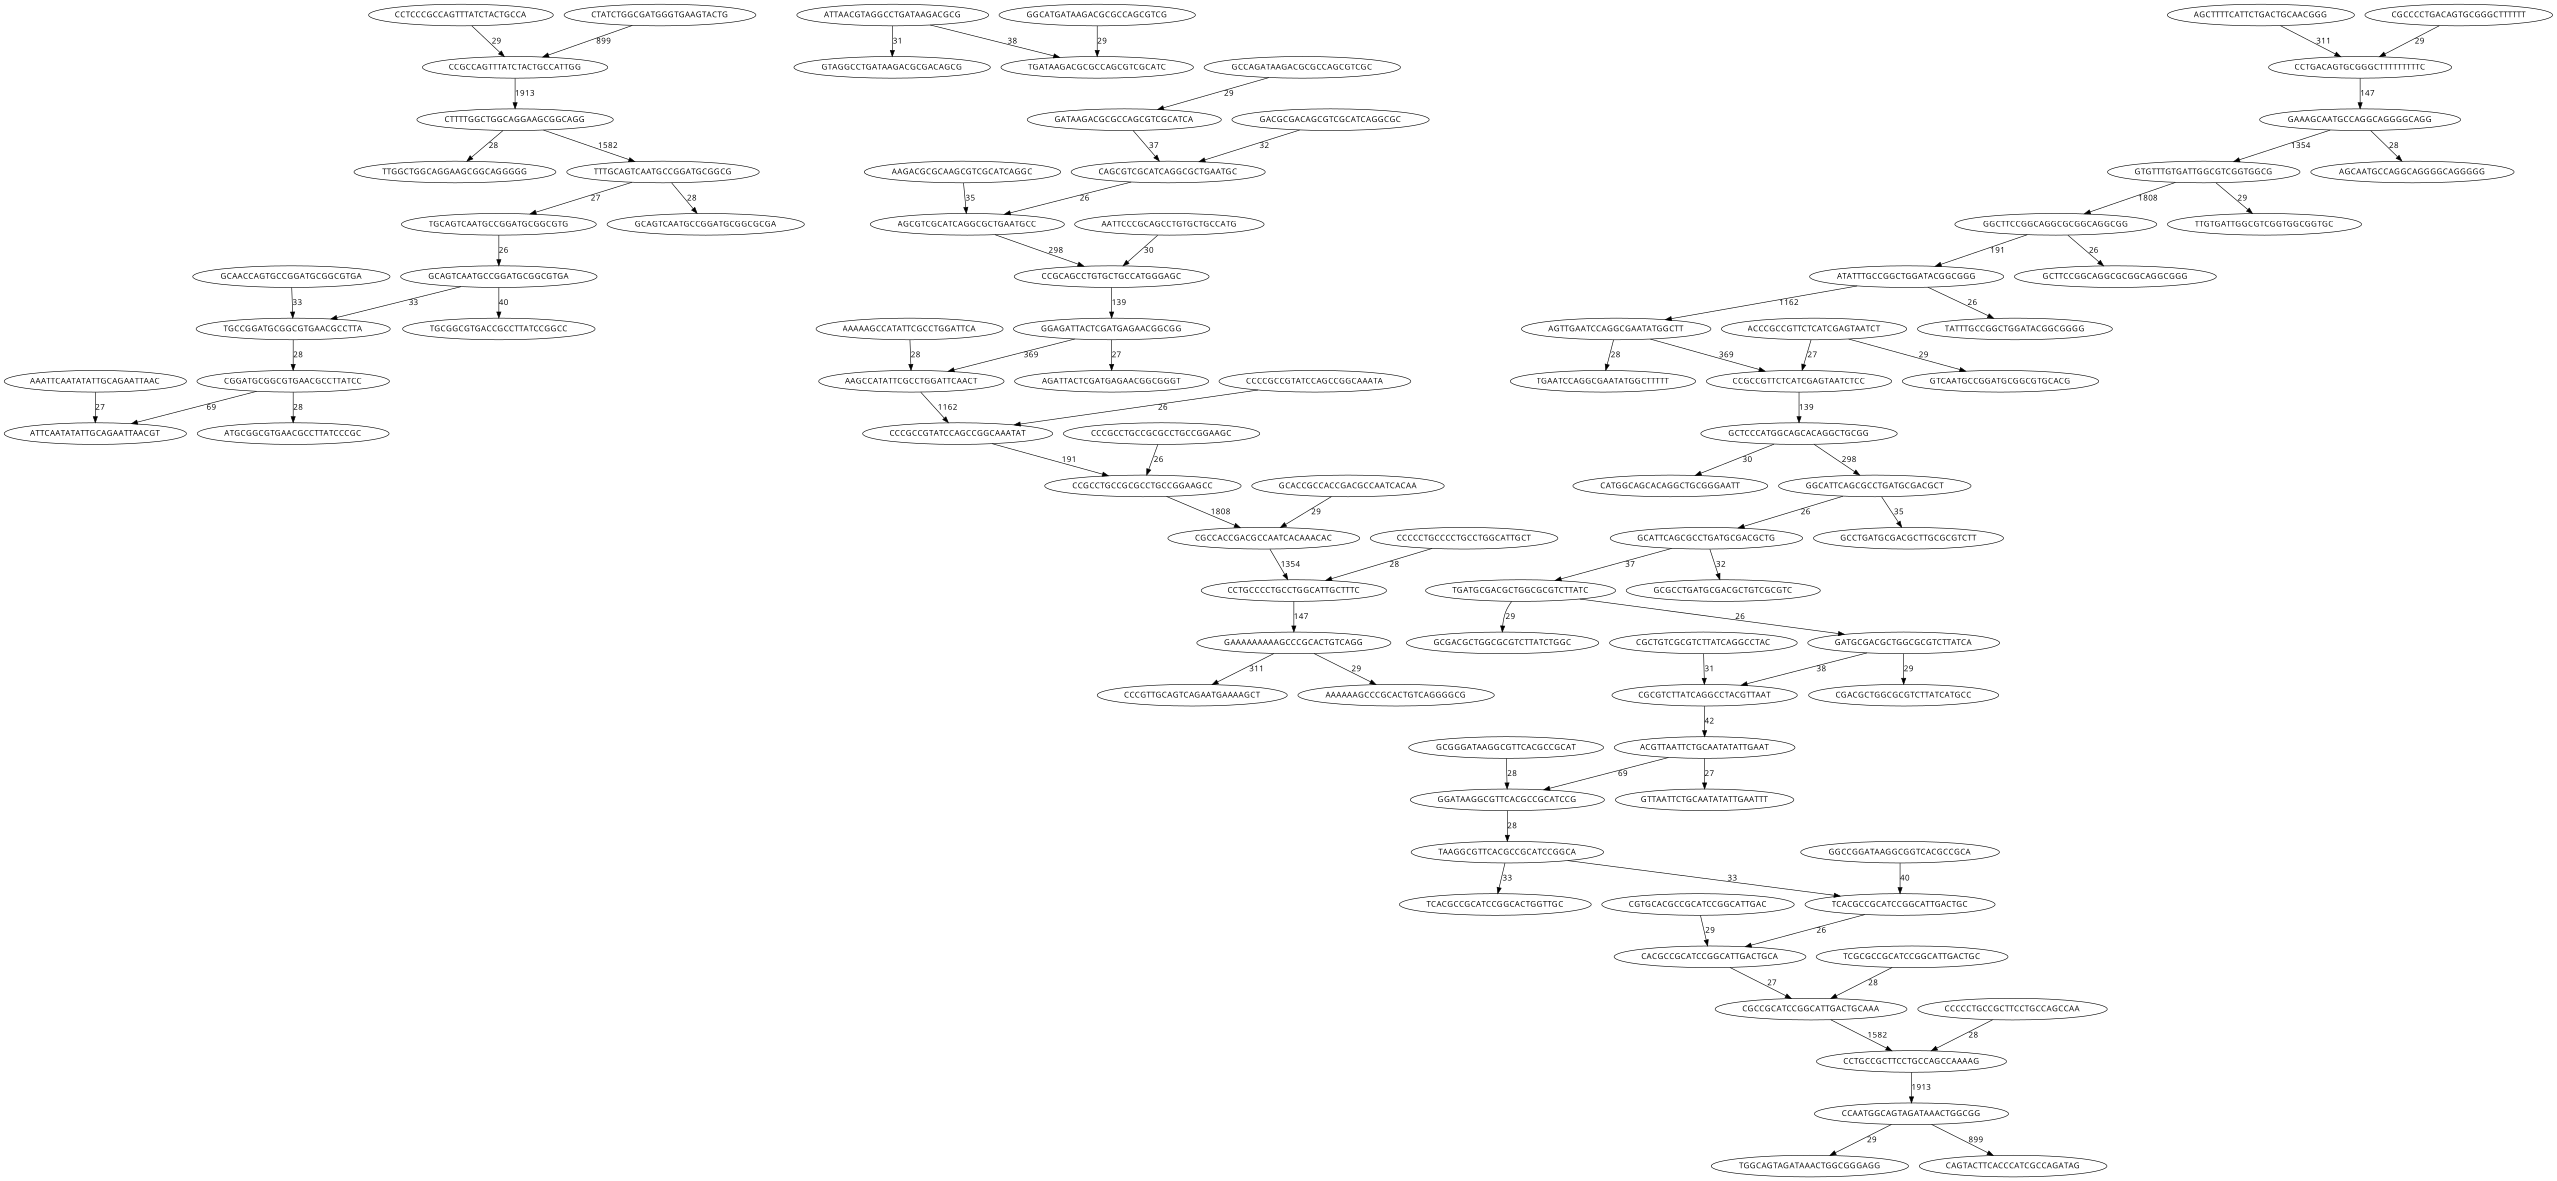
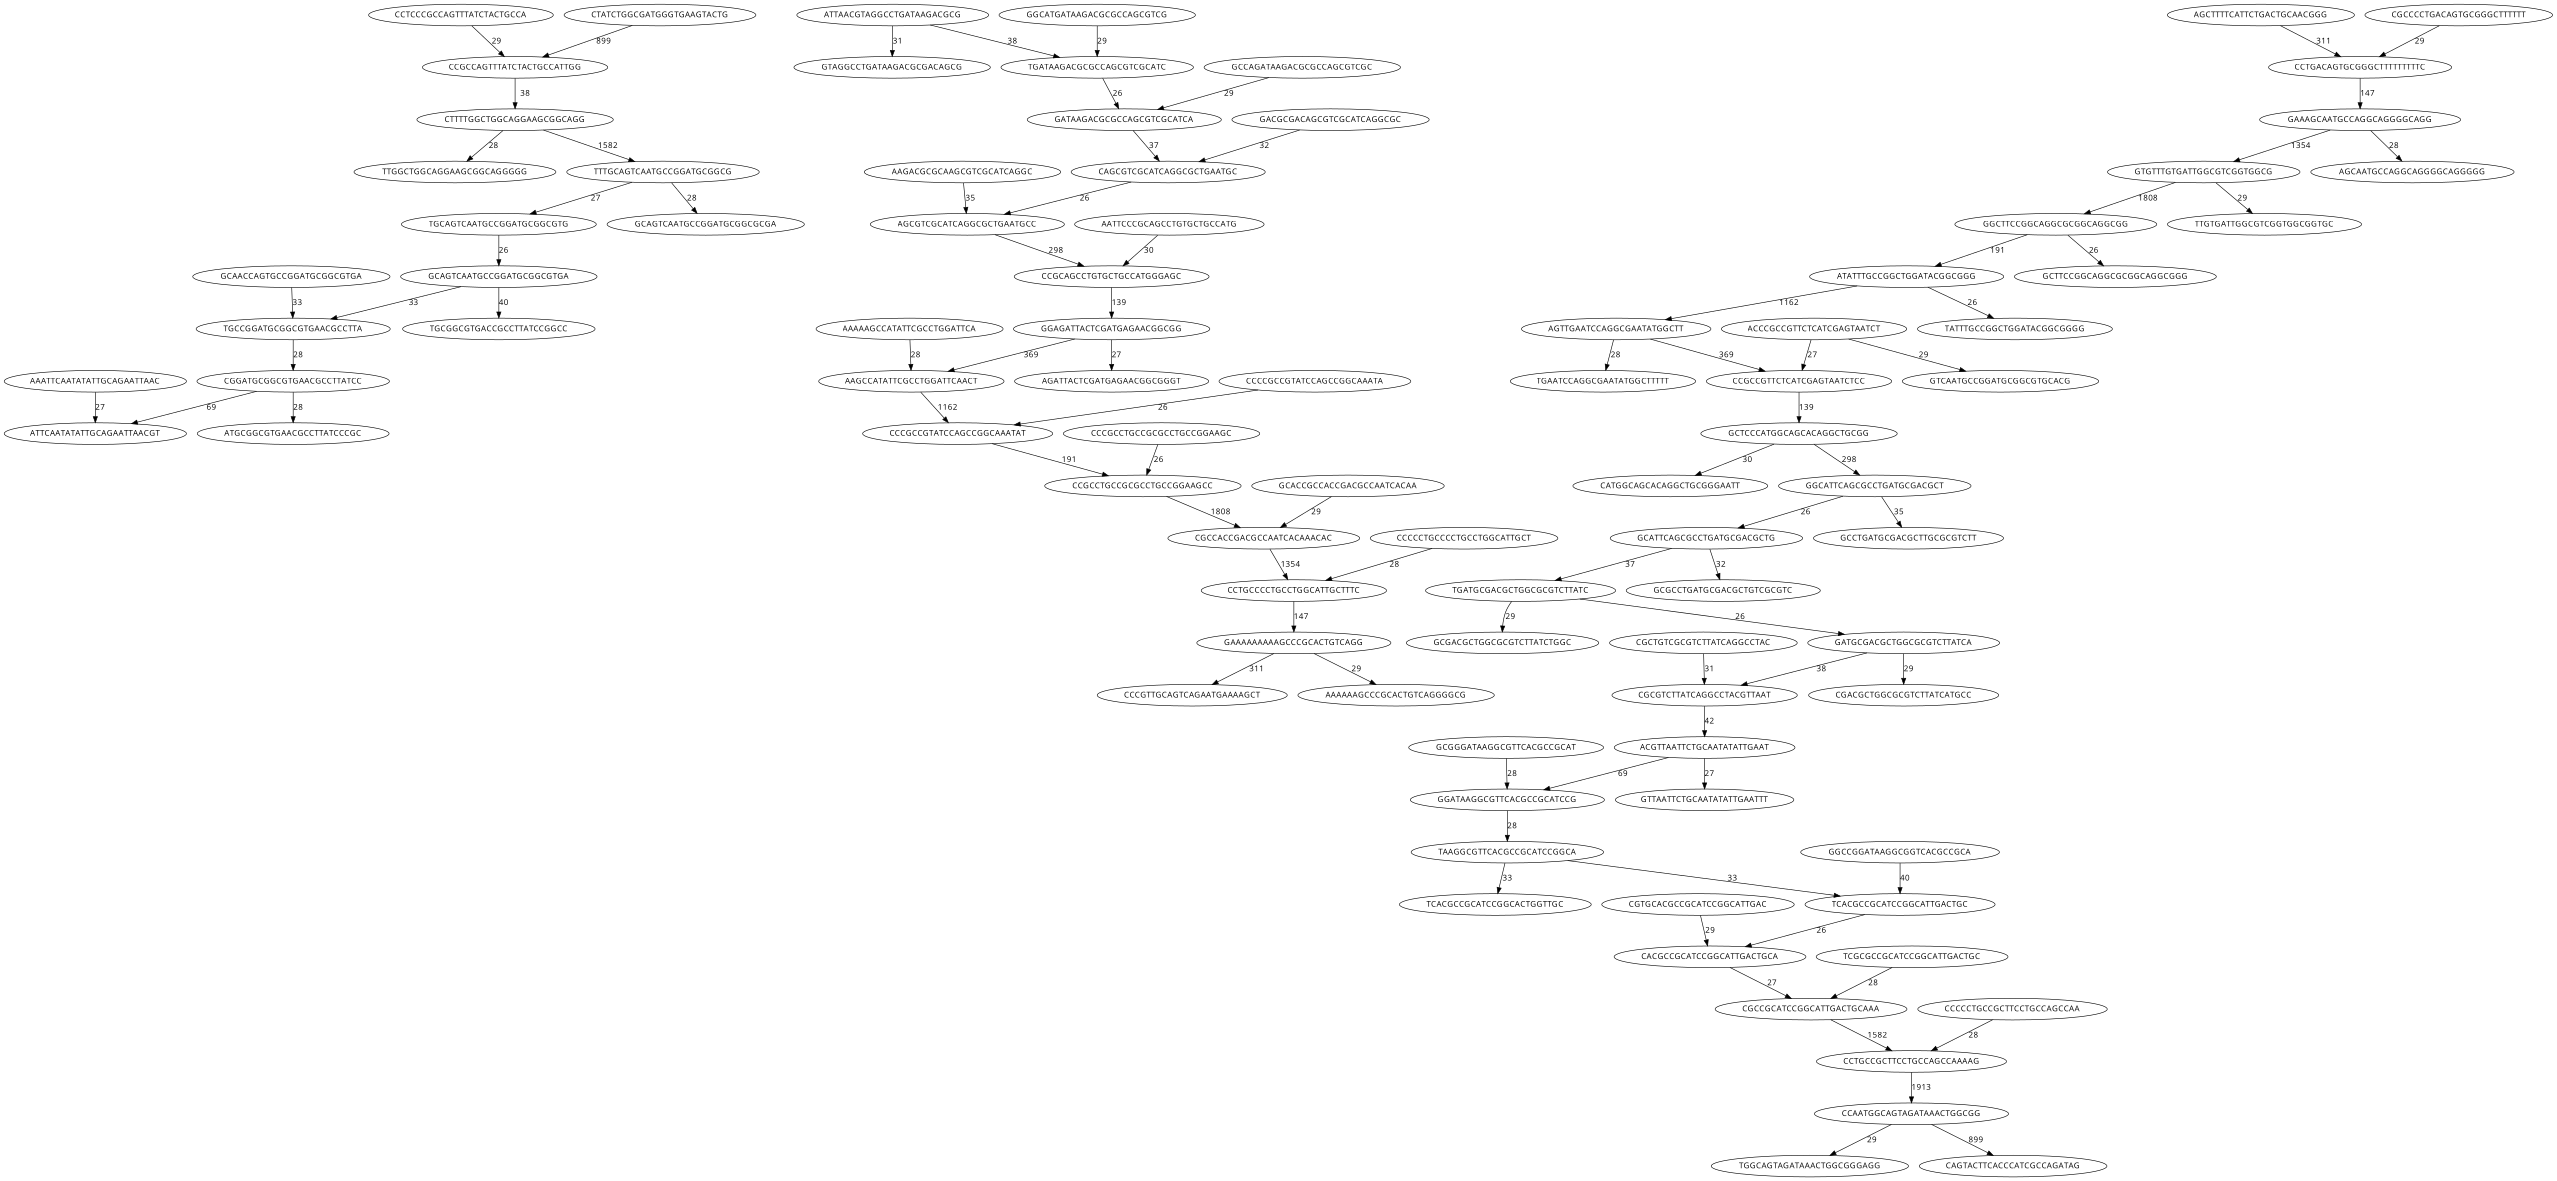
edge "TGATAAGACGCGCCAGCGTCGCATC" -> "GATAAGACGCGCCAGCGTCGCATCA": added, label "26"
edge "CCGCCAGTTTATCTACTGCCATTGG" -> "CTTTTGGCTGGCAGGAAGCGGCAGG": label "1913" -> "38"
